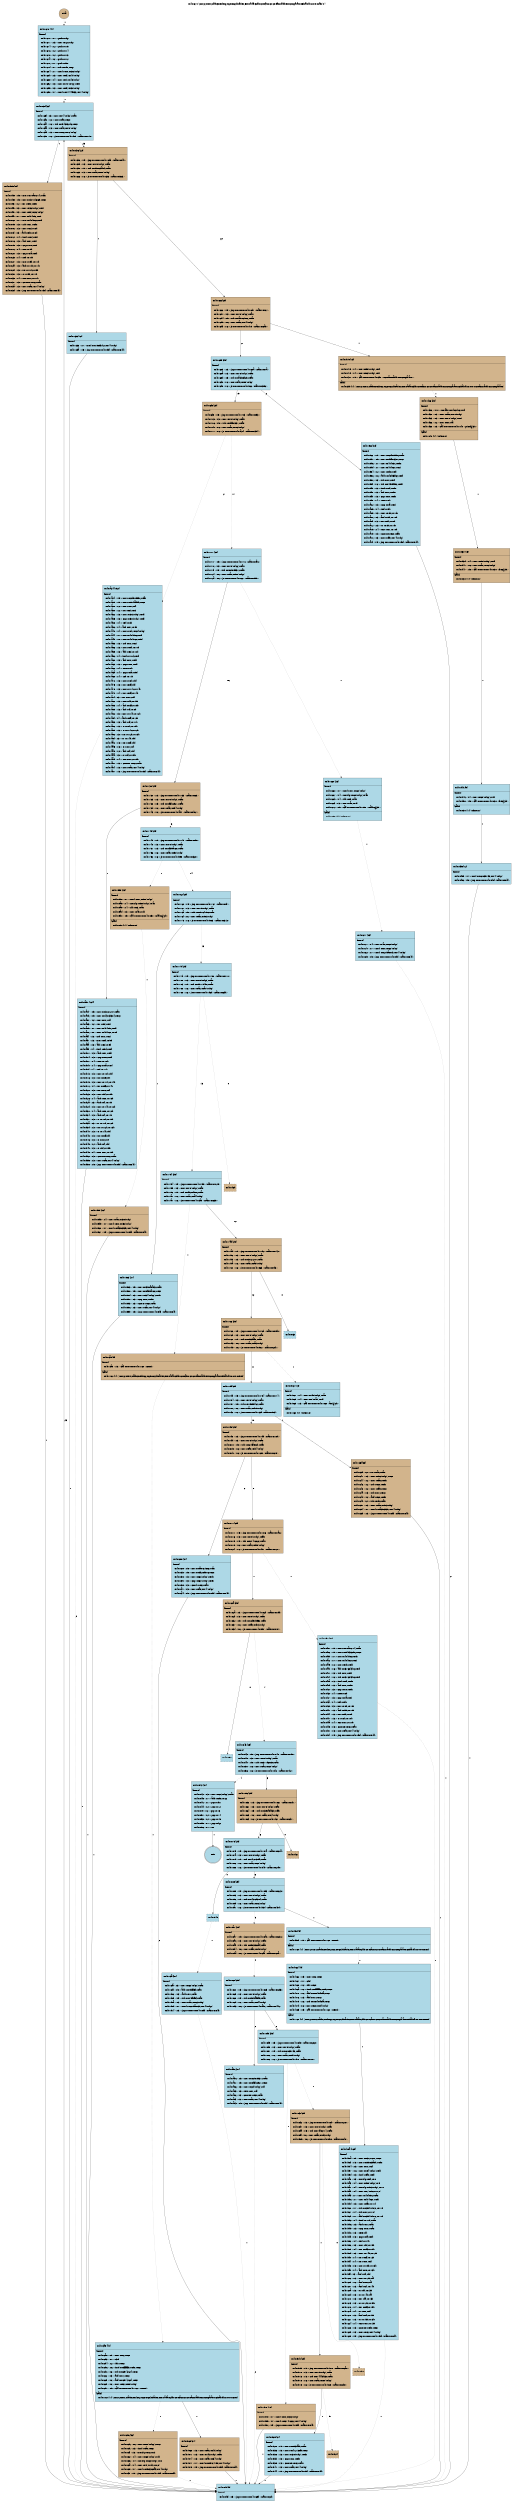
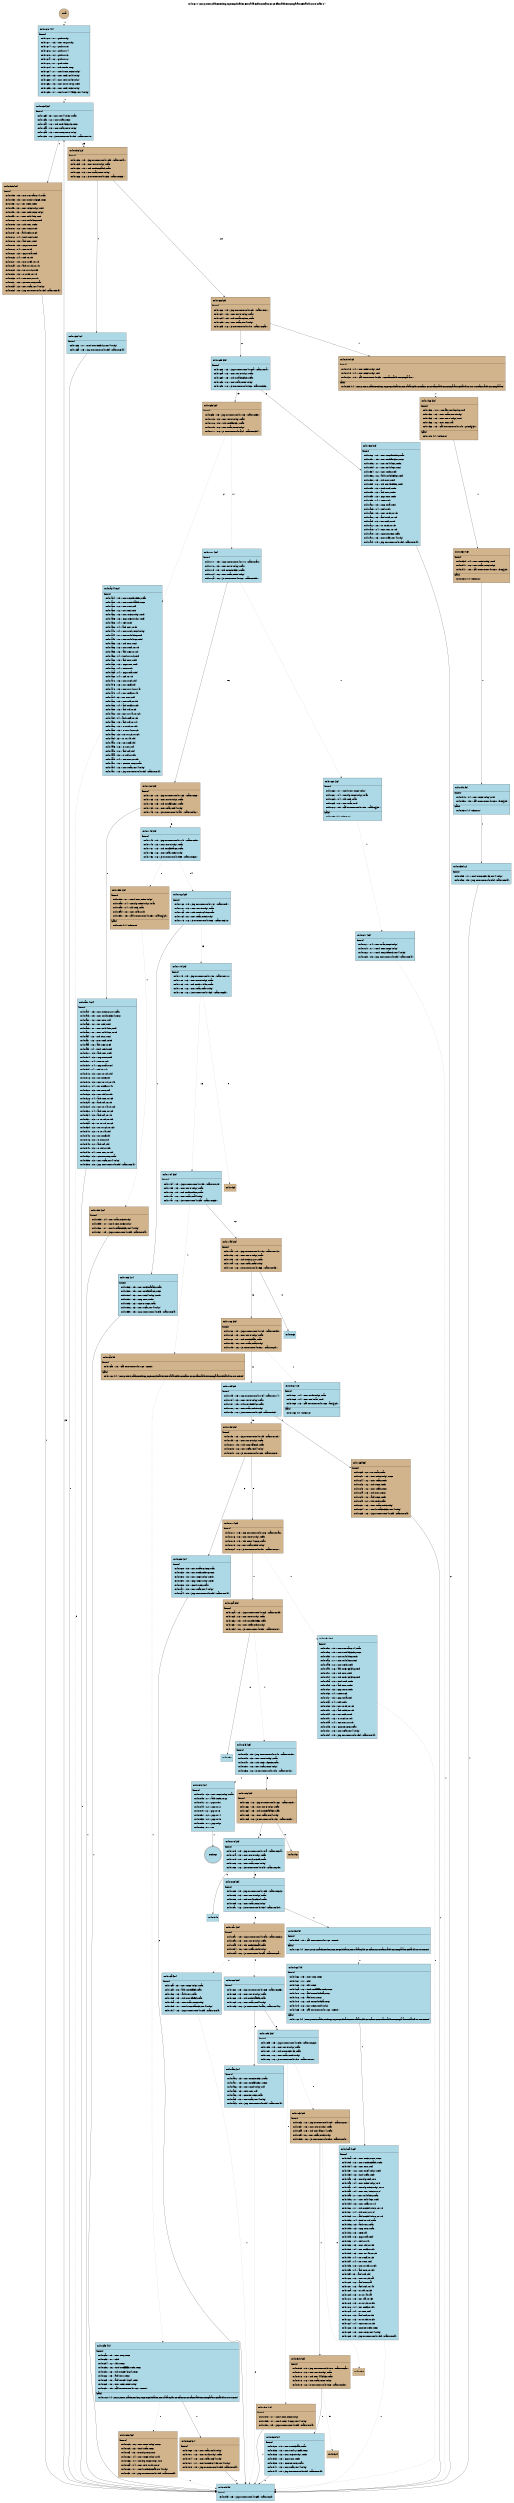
node "Exit": label "Exit" -> "Desktop"
edge "0x401949" -> "0x401cfa [31]": now "0x4018a7 [25]" -> "0x401cfa [31]"
